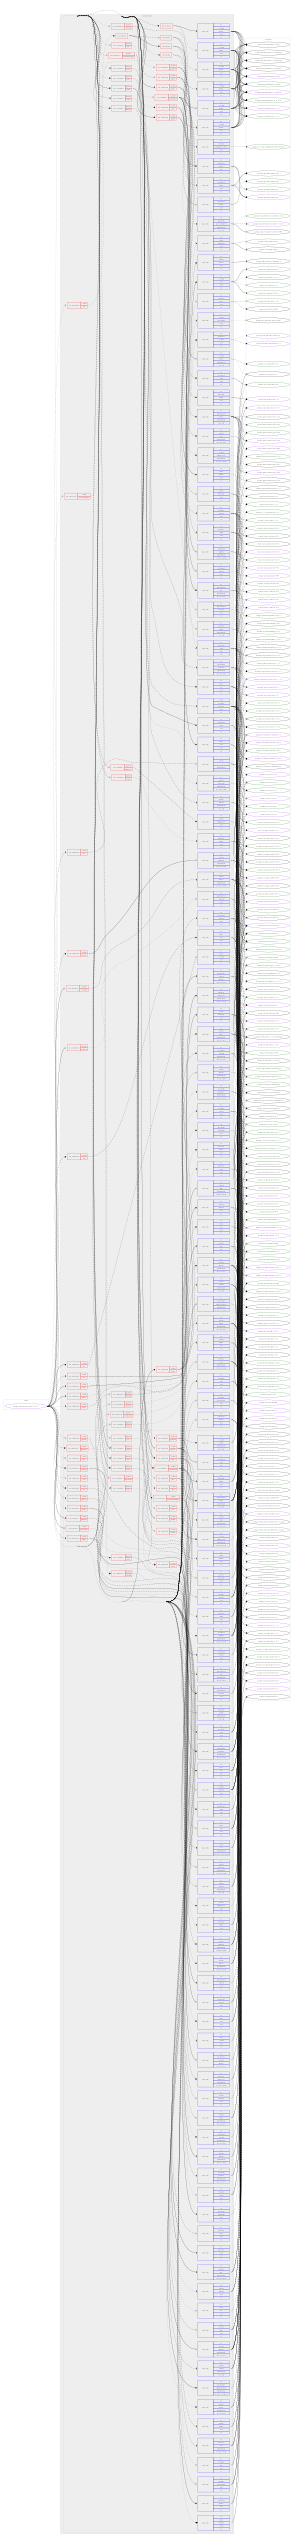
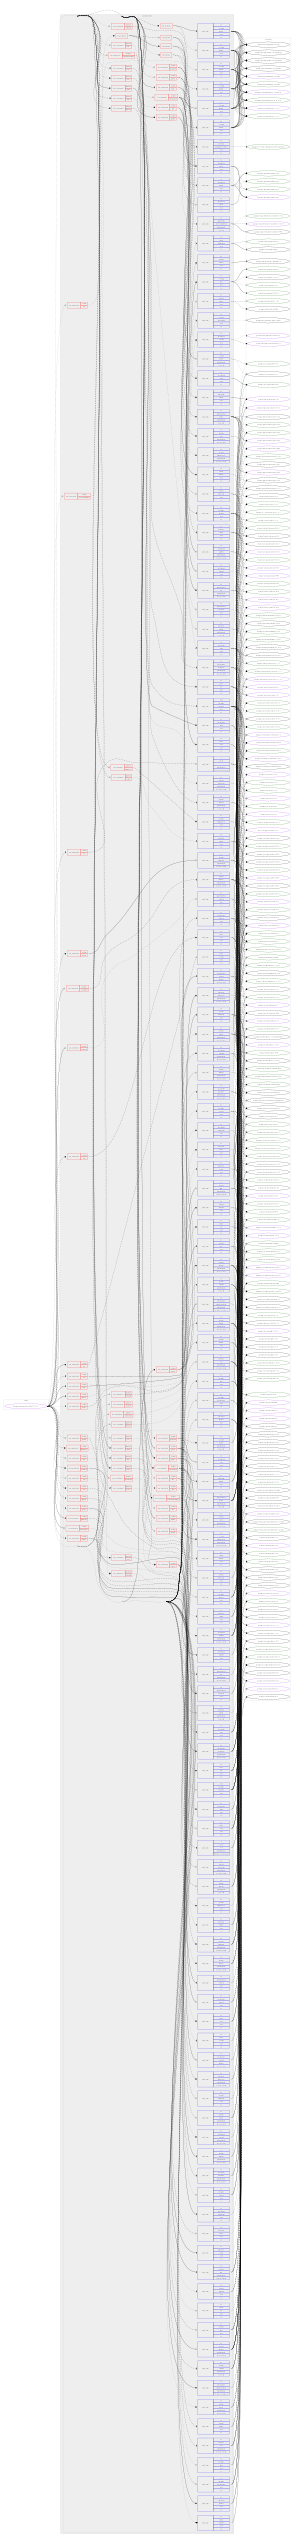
node "portage://dev-libs/libgcrypt-1.10.3-r1": removed
